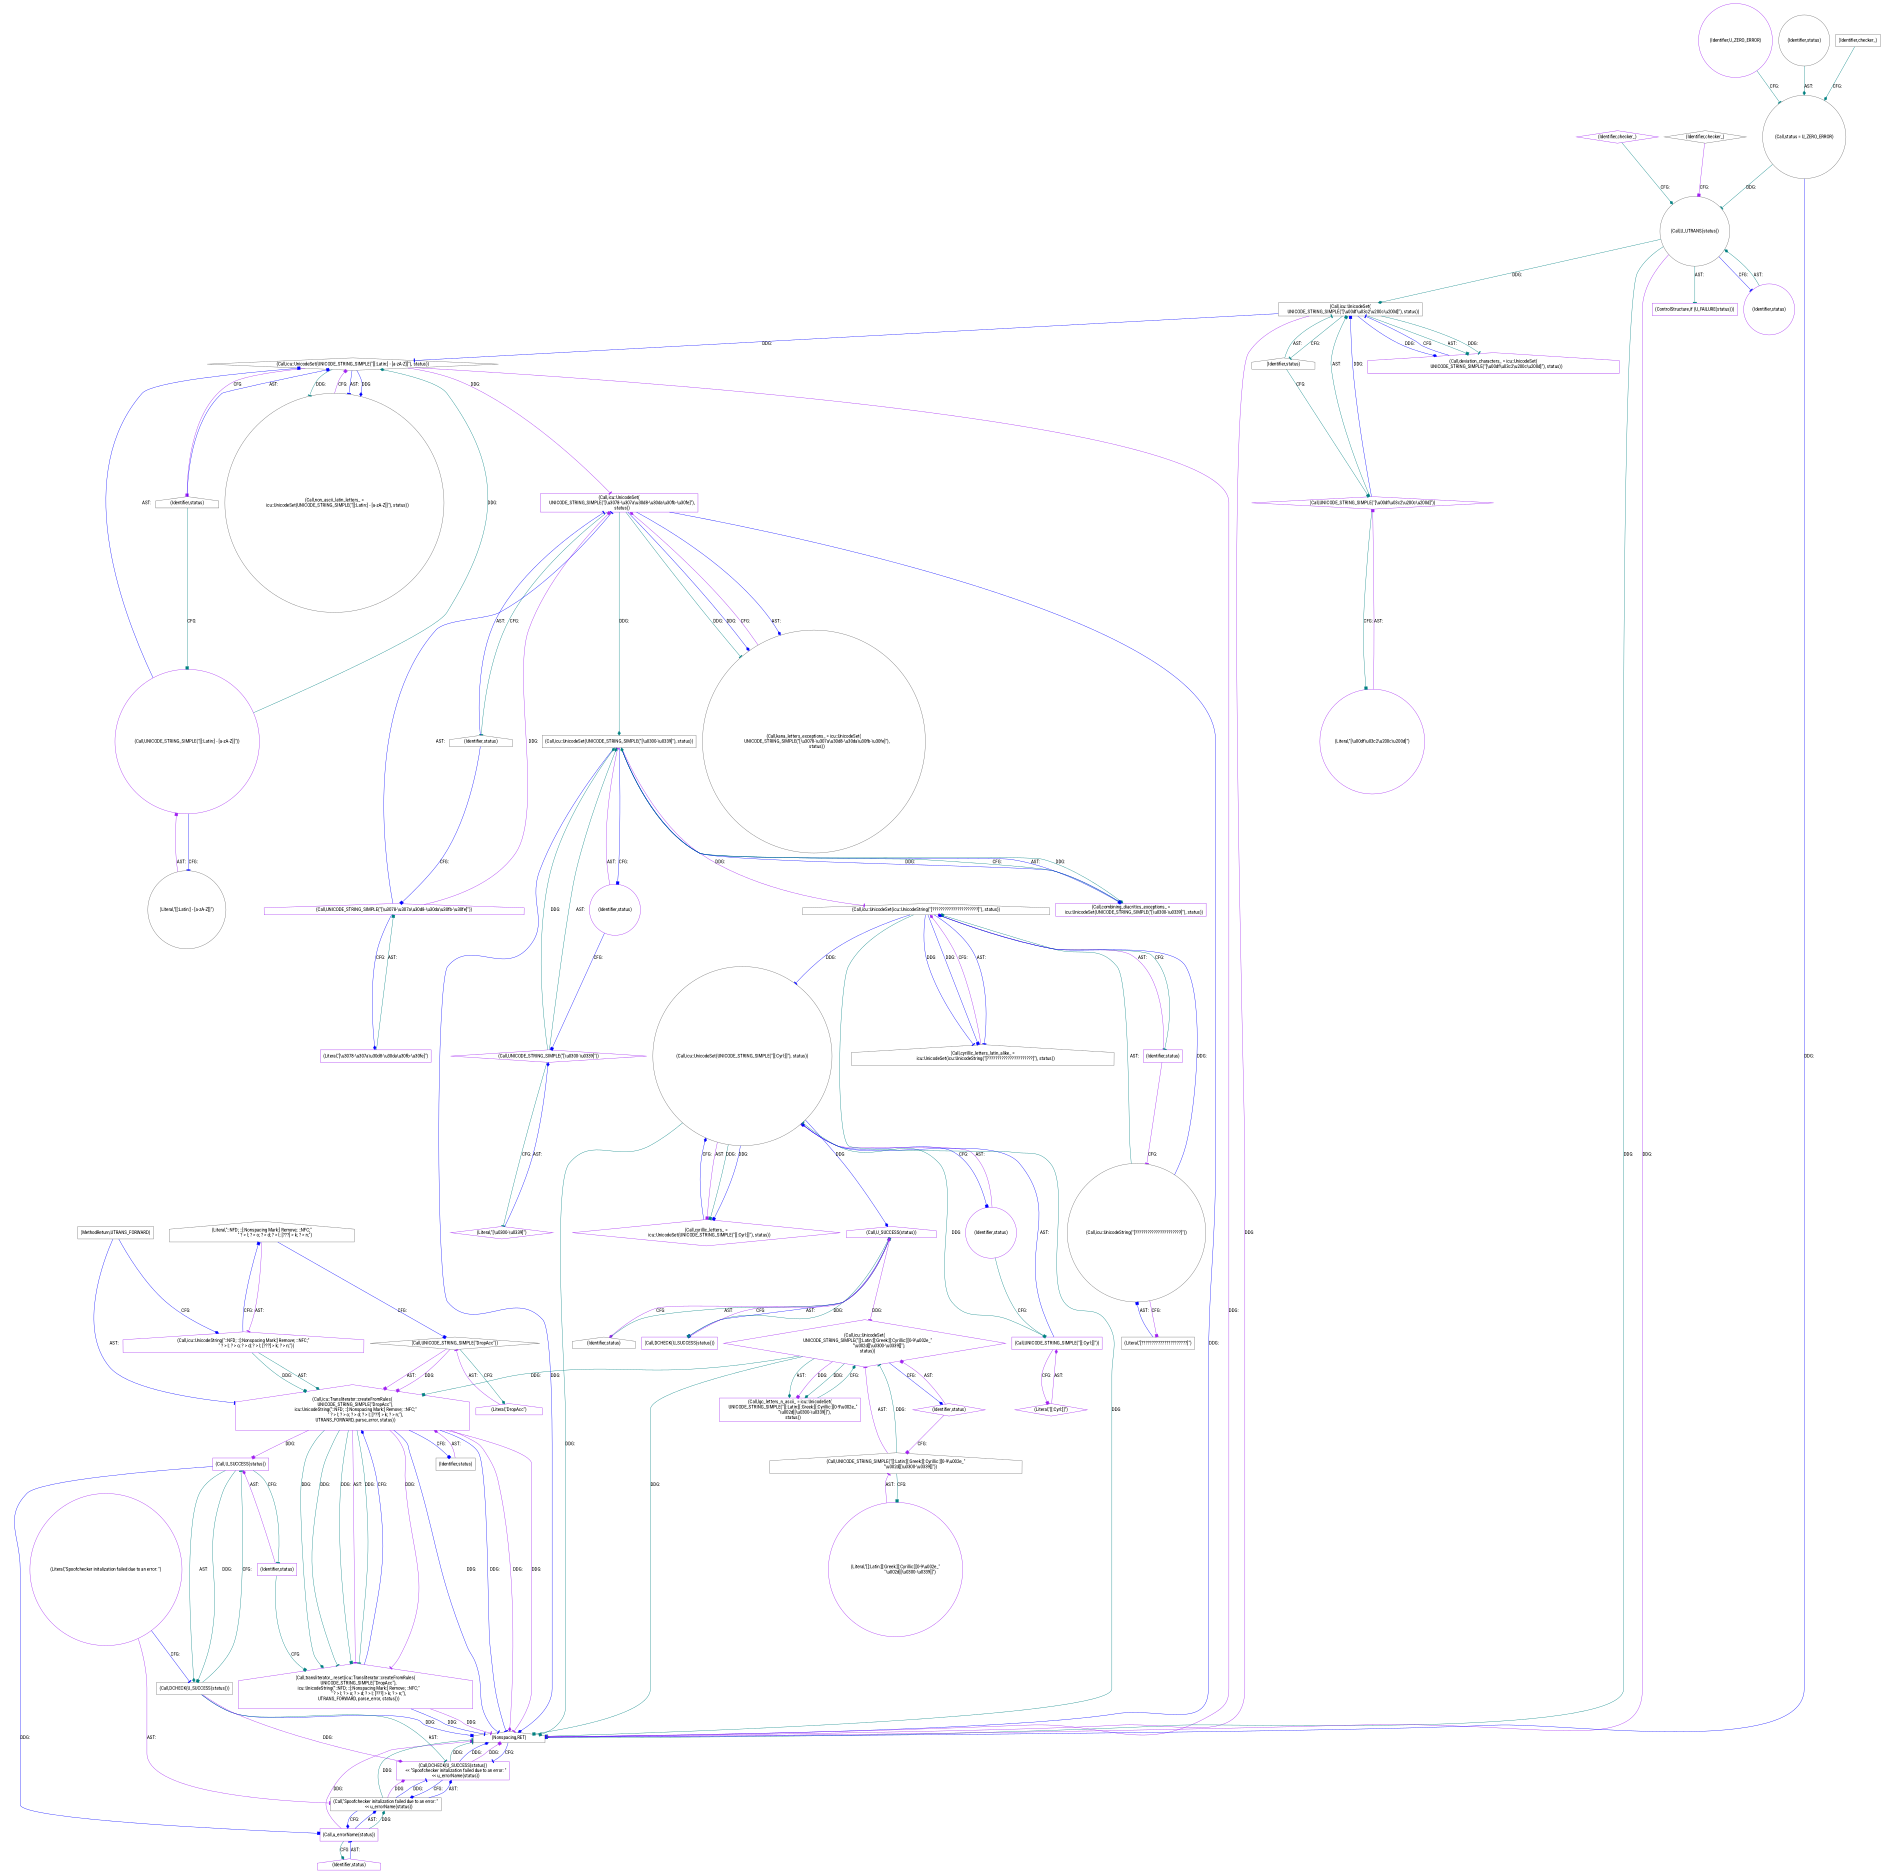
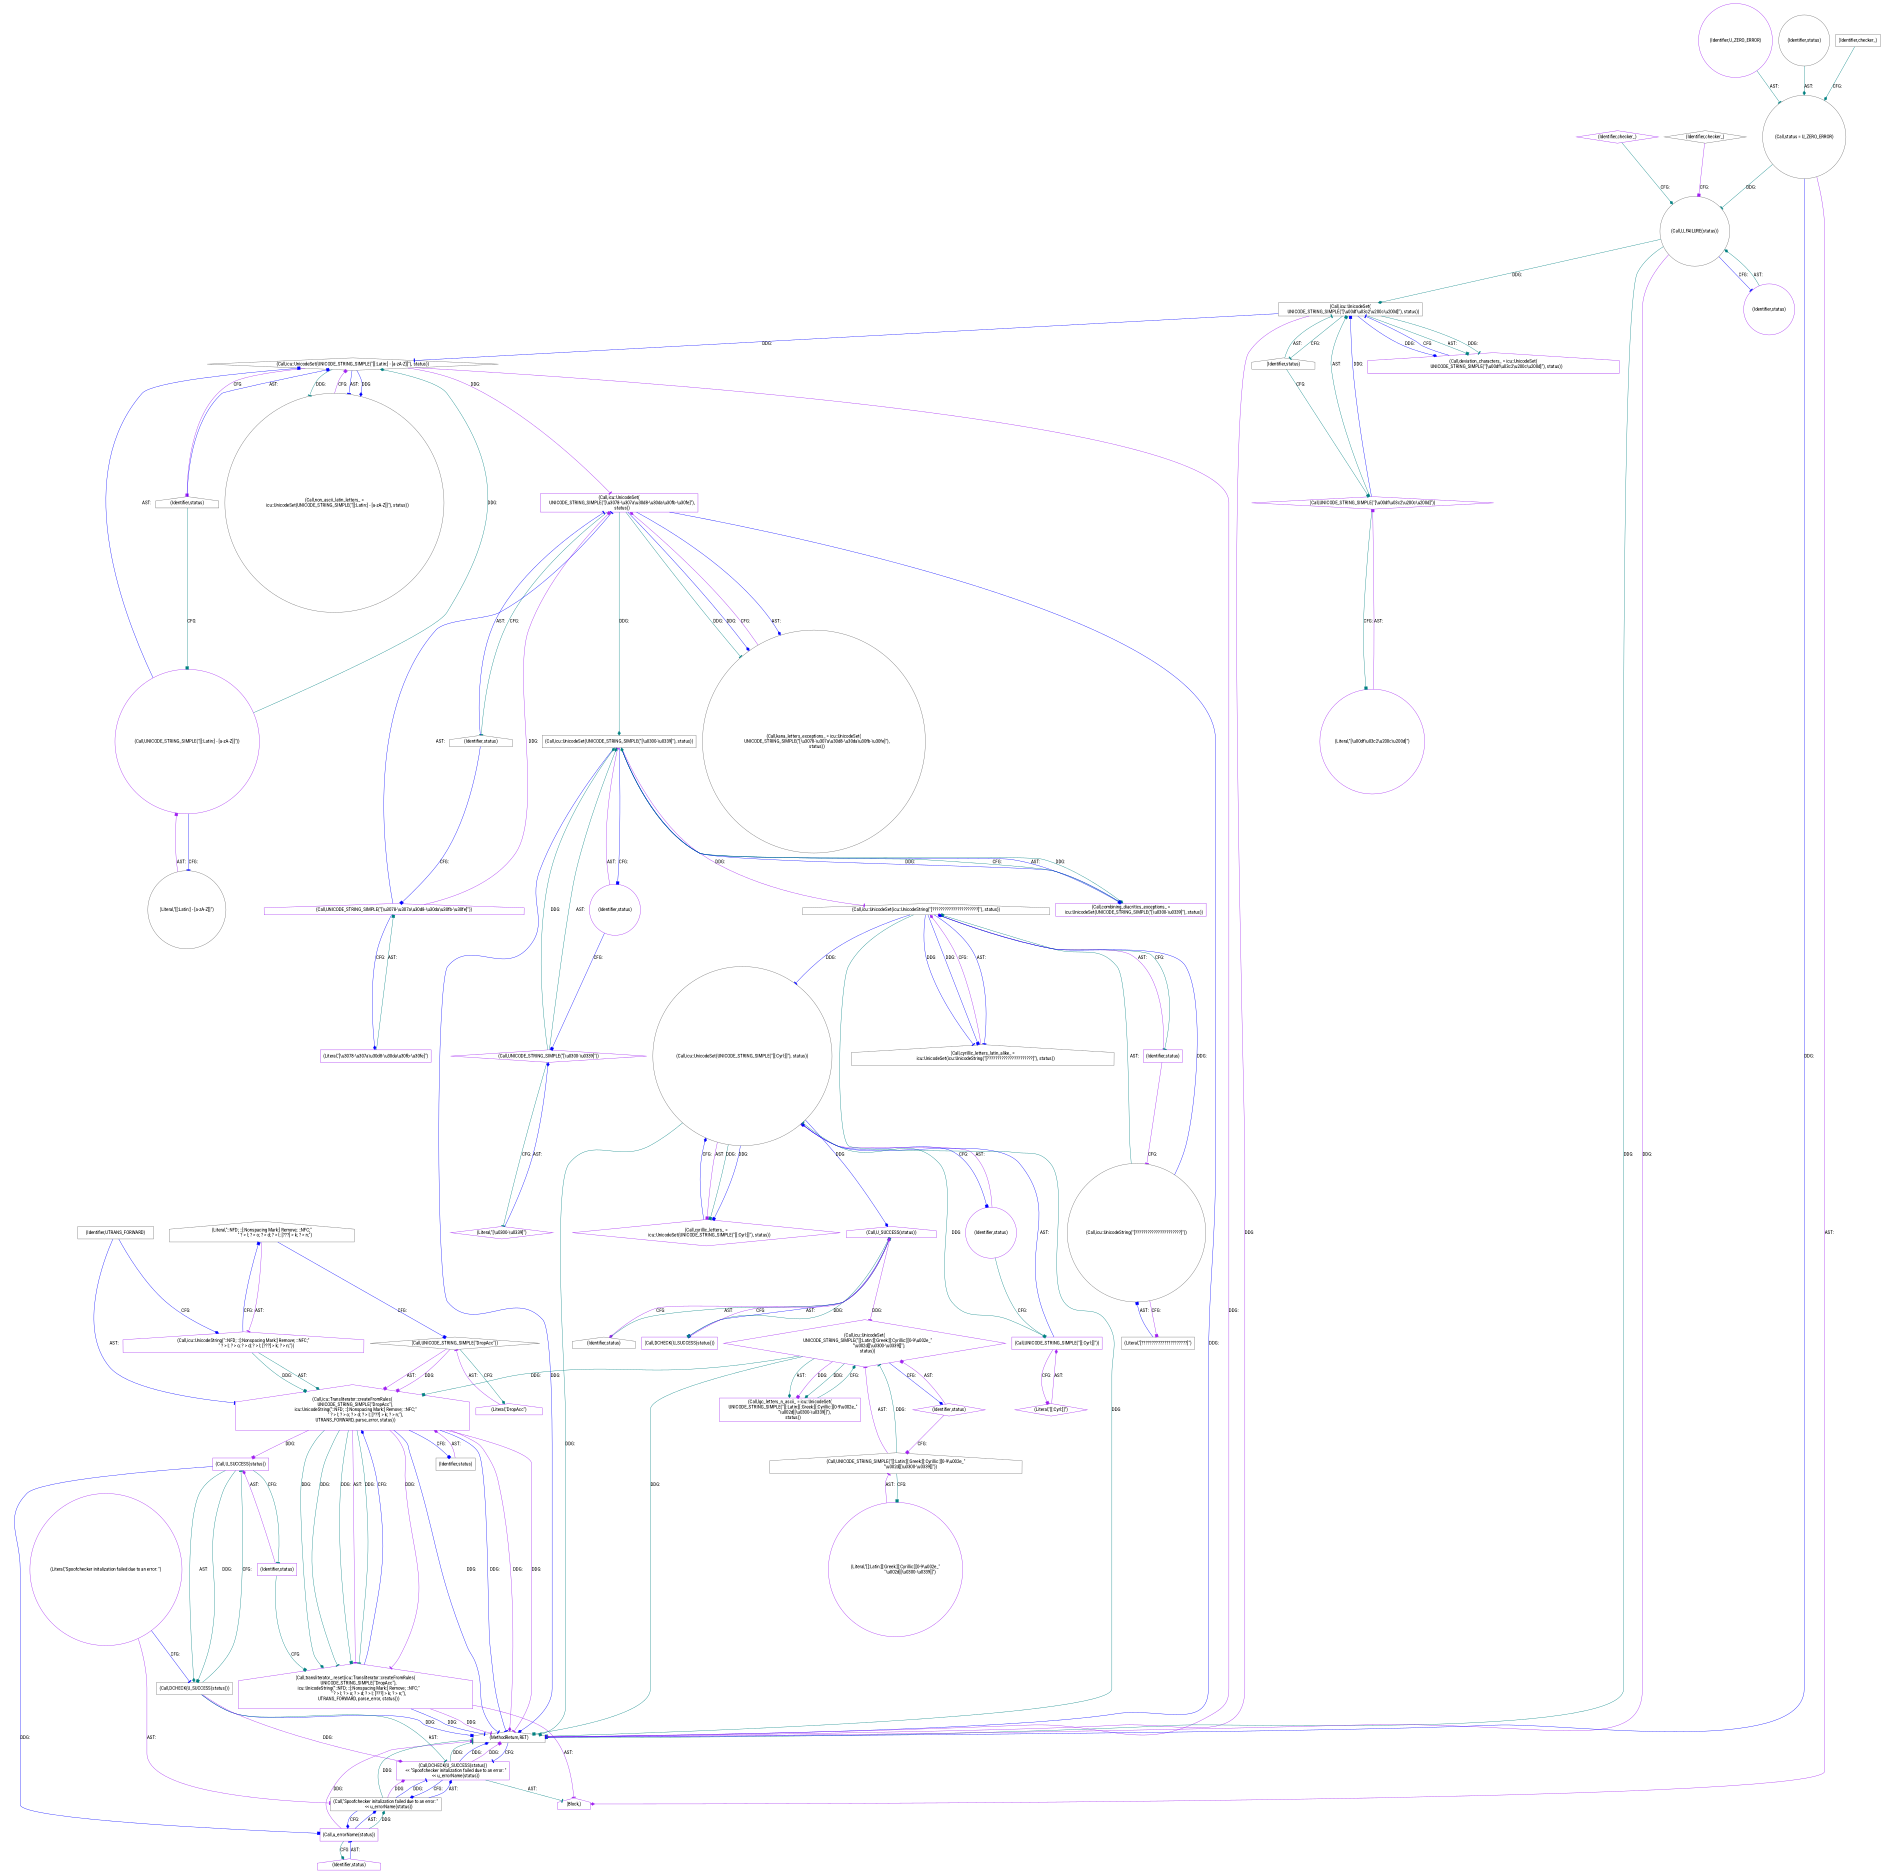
edge "(Identifier,U_ZERO_ERROR)" -> "(Call,status = U_ZERO_ERROR)": label "CFG: " -> "AST: "
node "(Call,U_UTRANS(status))": label "(Call,U_UTRANS(status))" -> "(Call,U_FAILURE(status))"
node "(ControlStructure,if (U_FAILURE(status)))": removed
node "(MethodReturn,UTRANS_FORWARD)": label "(MethodReturn,UTRANS_FORWARD)" -> "(Identifier,UTRANS_FORWARD)"
node "(Nonspacing,RET)": label "(Nonspacing,RET)" -> "(MethodReturn,RET)"
node "(Block,)": added
